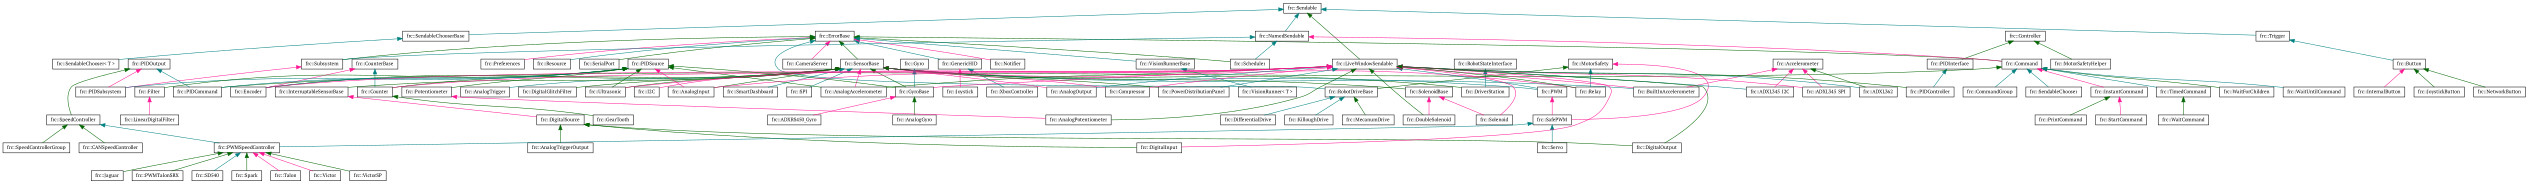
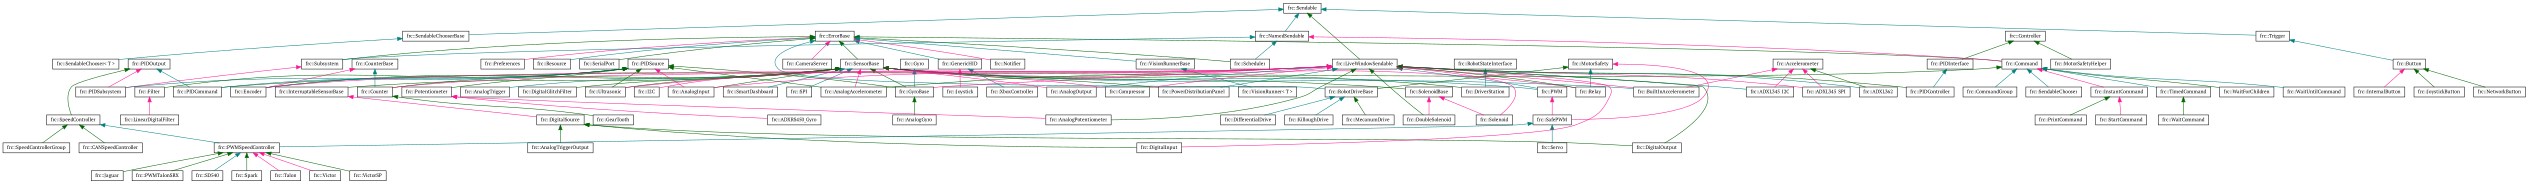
edge "frc::ADXRS450_Gyro" -> "frc::GyroBase": now "frc::ADXRS450_Gyro" -> "frc::Potentiometer"
